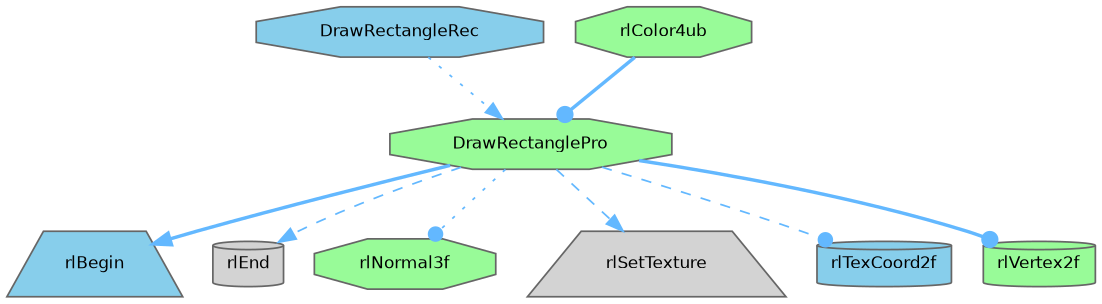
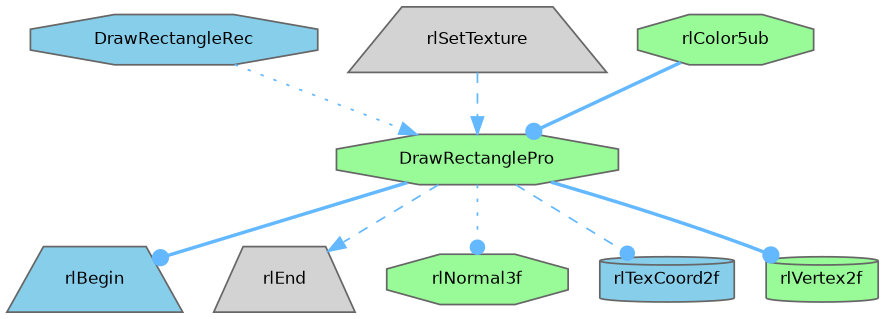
node "rlColor4ub": label "rlColor4ub" -> "rlColor5ub"
edge "DrawRectanglePro" -> "rlSetTexture": reversed
edge "DrawRectanglePro" -> "rlBegin": arrowhead normal -> dot
node "rlEnd": shape cylinder -> trapezium
